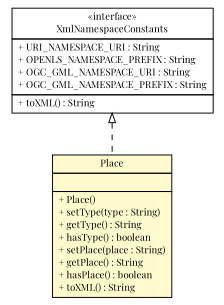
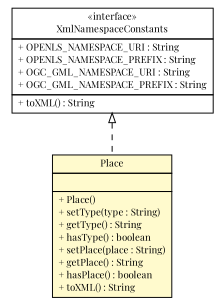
node "XmlNamespaceConstants": text "+ URI_NAMESPACE_URI : String" -> "+ OPENLS_NAMESPACE_URI : String"
